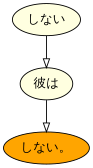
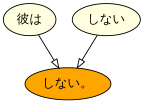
edge "しない" -> "彼は": now "しない" -> "しない。"
